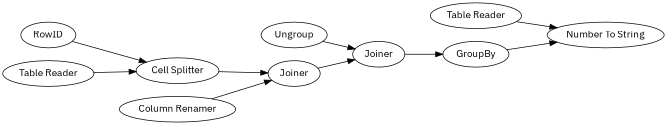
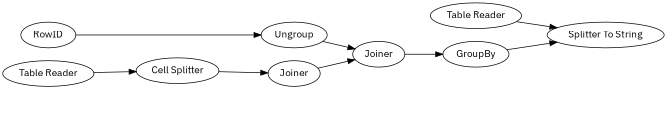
node "Number To String": label "Number To String" -> "Splitter To String"
edge "RowID" -> "Cell Splitter": now "RowID" -> "Ungroup"
node "Column Renamer": removed
